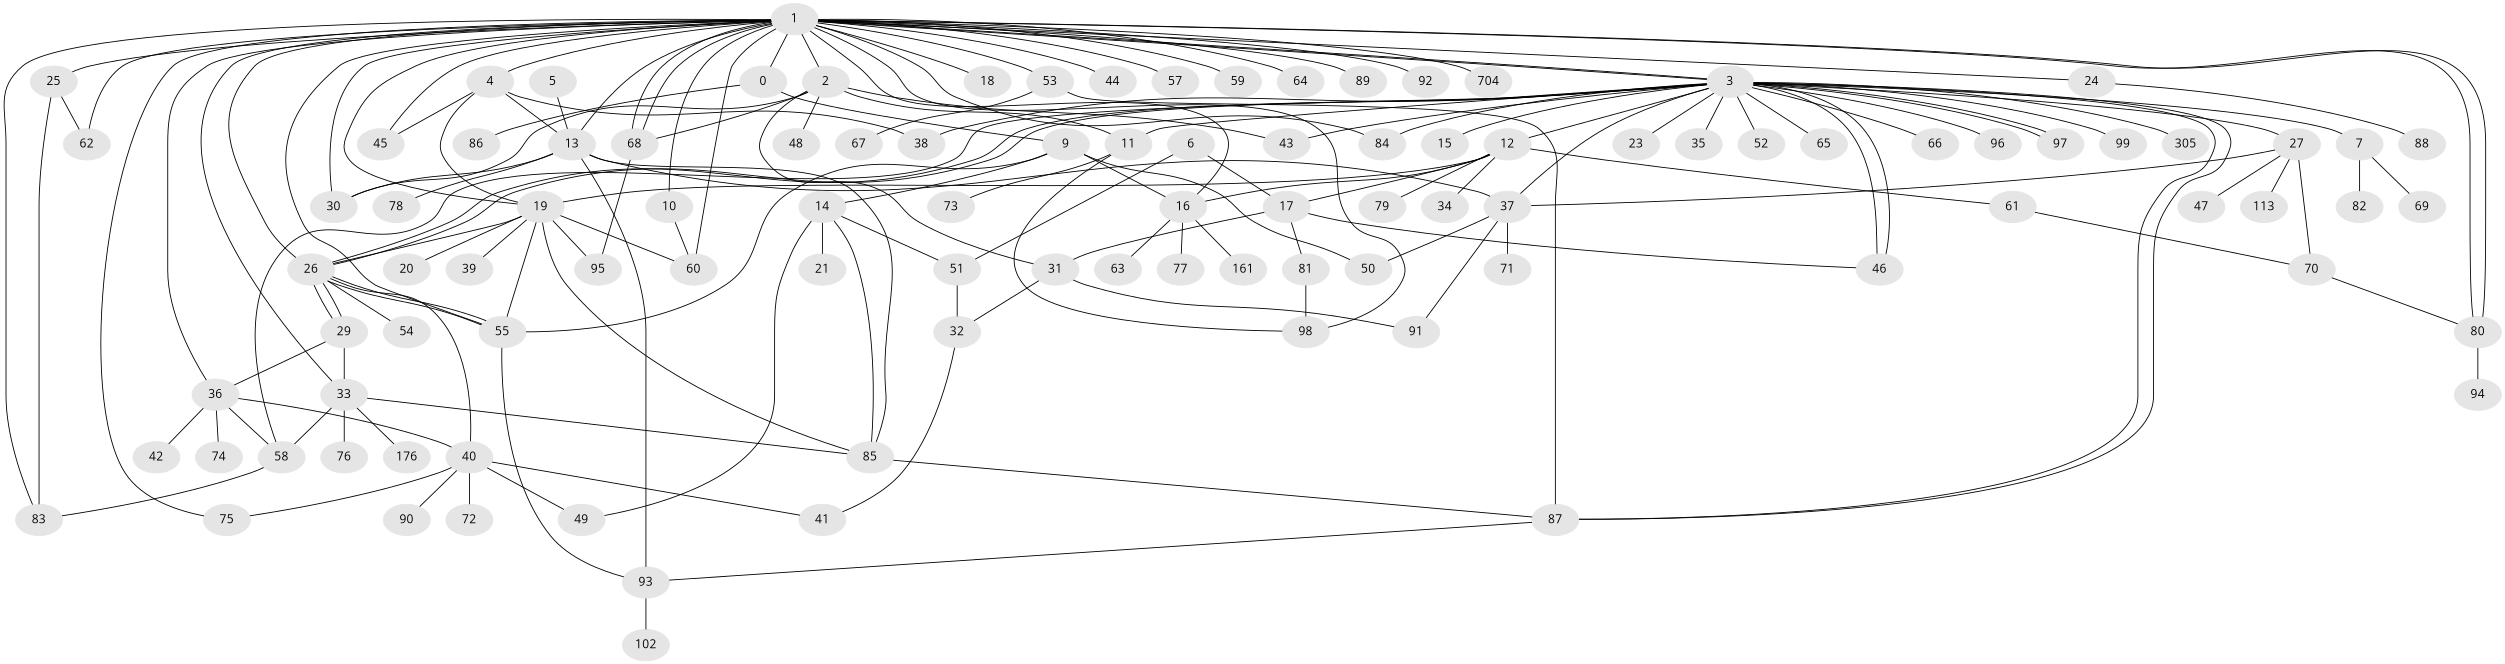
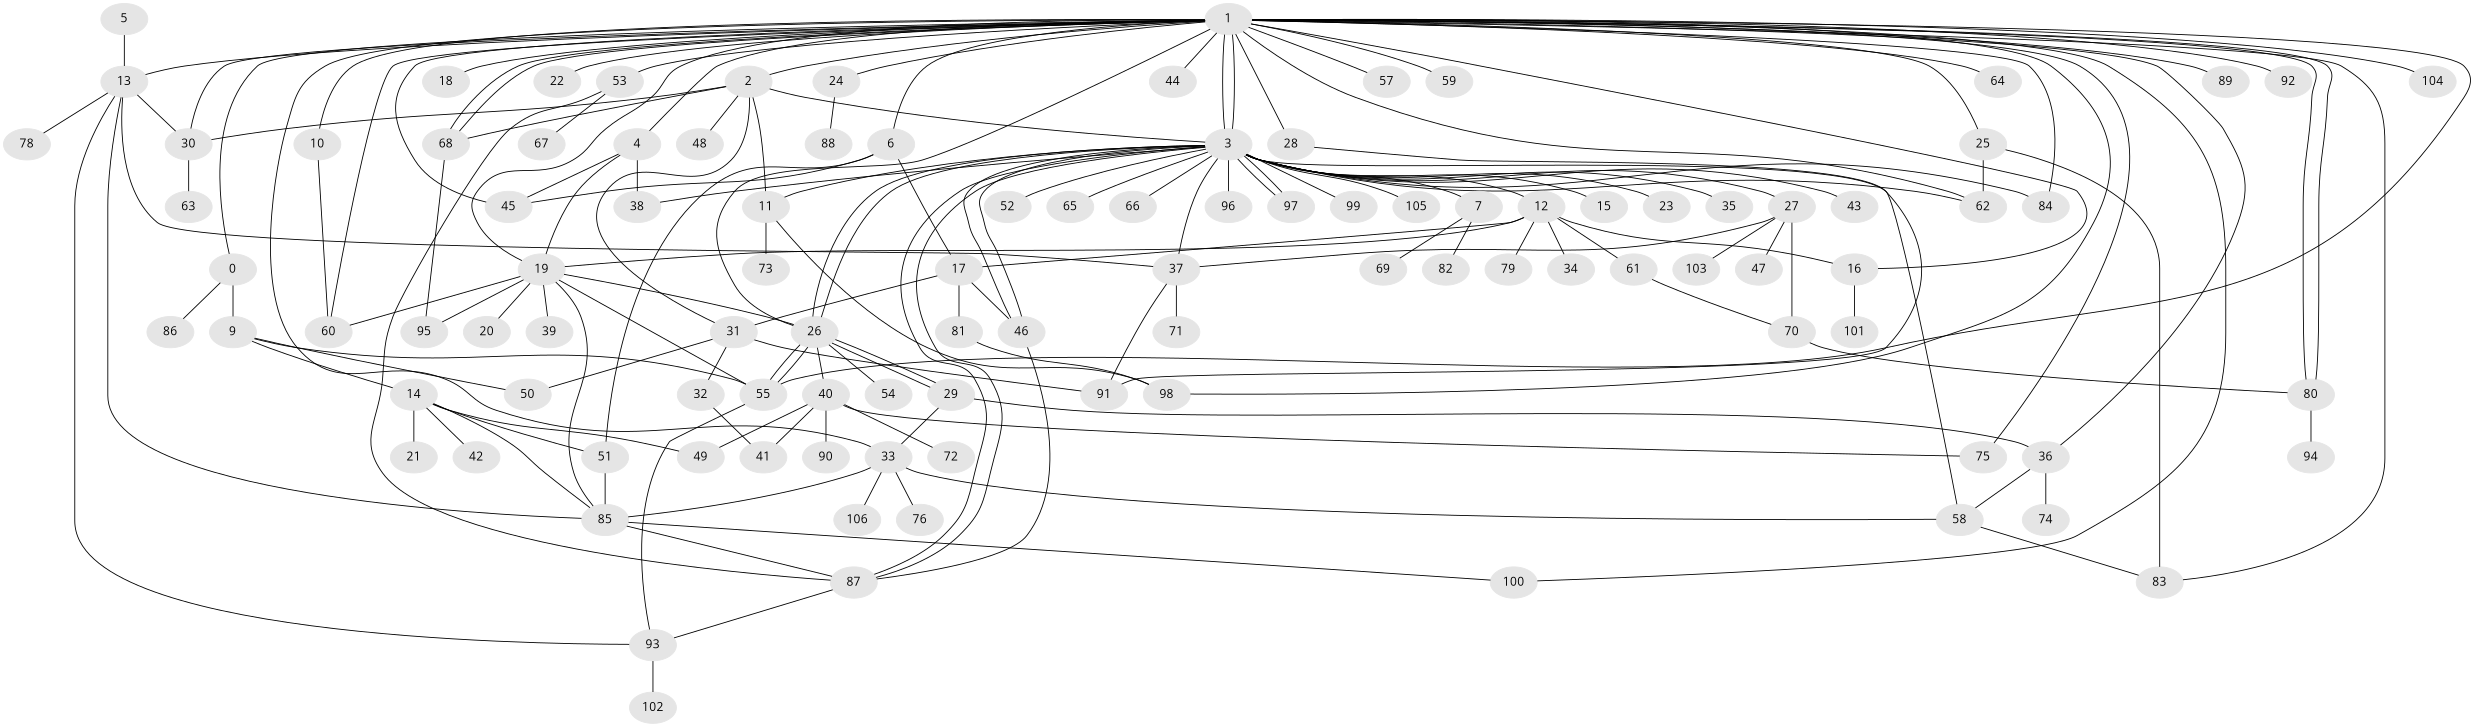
edge "1" -- "6": added
node "22": added
node "704": label "704" -> "104"
edge "4" -- "13": removed
edge "2" -- "43": now "2" -- "3"
node "28": added
node "305": label "305" -> "105"
edge "9" -- "16": removed
edge "6" -- "45": added
edge "3" -- "62": added
node "113": label "113" -> "103"
edge "37" -- "50": now "31" -- "50"
edge "16" -- "63": now "30" -- "63"
node "77": removed
node "161": label "161" -> "101"
edge "51" -- "32": now "51" -- "85"
edge "36" -- "40": removed
edge "36" -- "42": now "14" -- "42"
node "176": label "176" -> "106"
edge "46" -- "87": added
node "100": added
